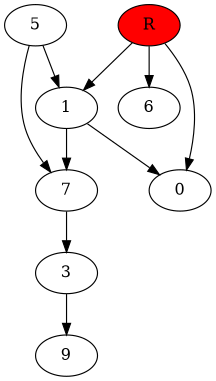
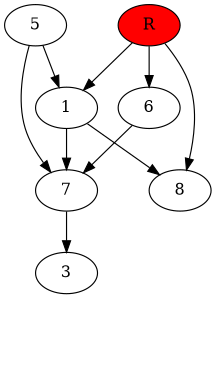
edge "6" -> "7": added
node "0": label "0" -> "8"
node "9": removed
